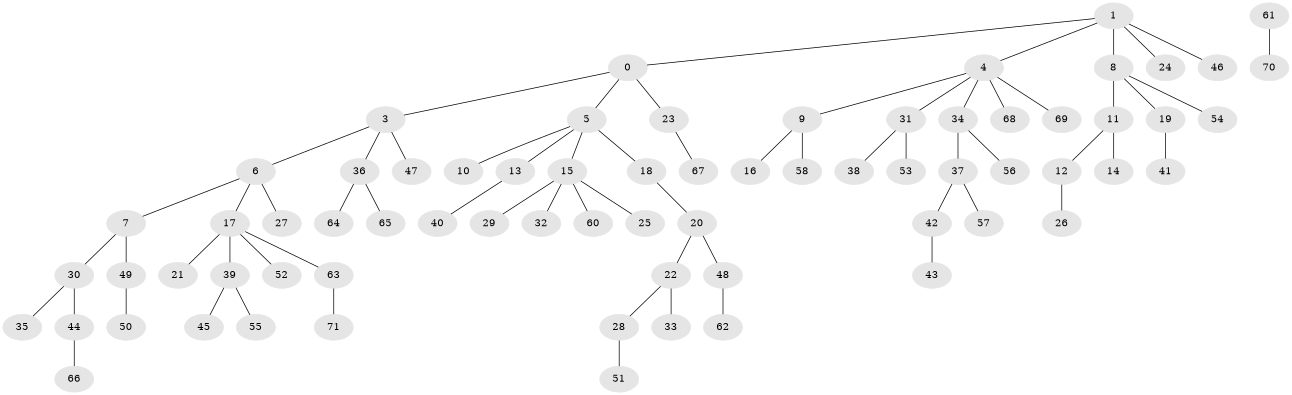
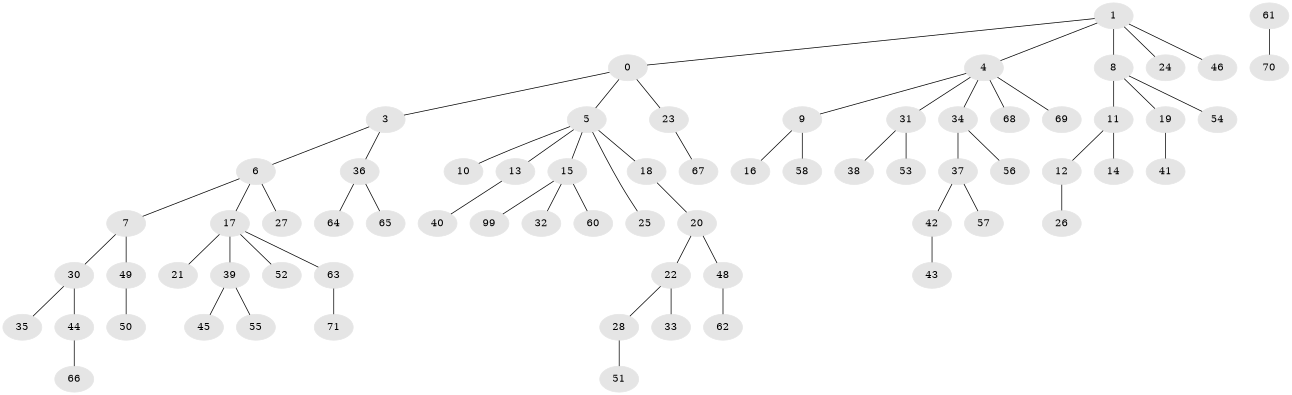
node "47": removed
edge "15" -- "25": now "5" -- "25"
node "29": label "29" -> "99"
